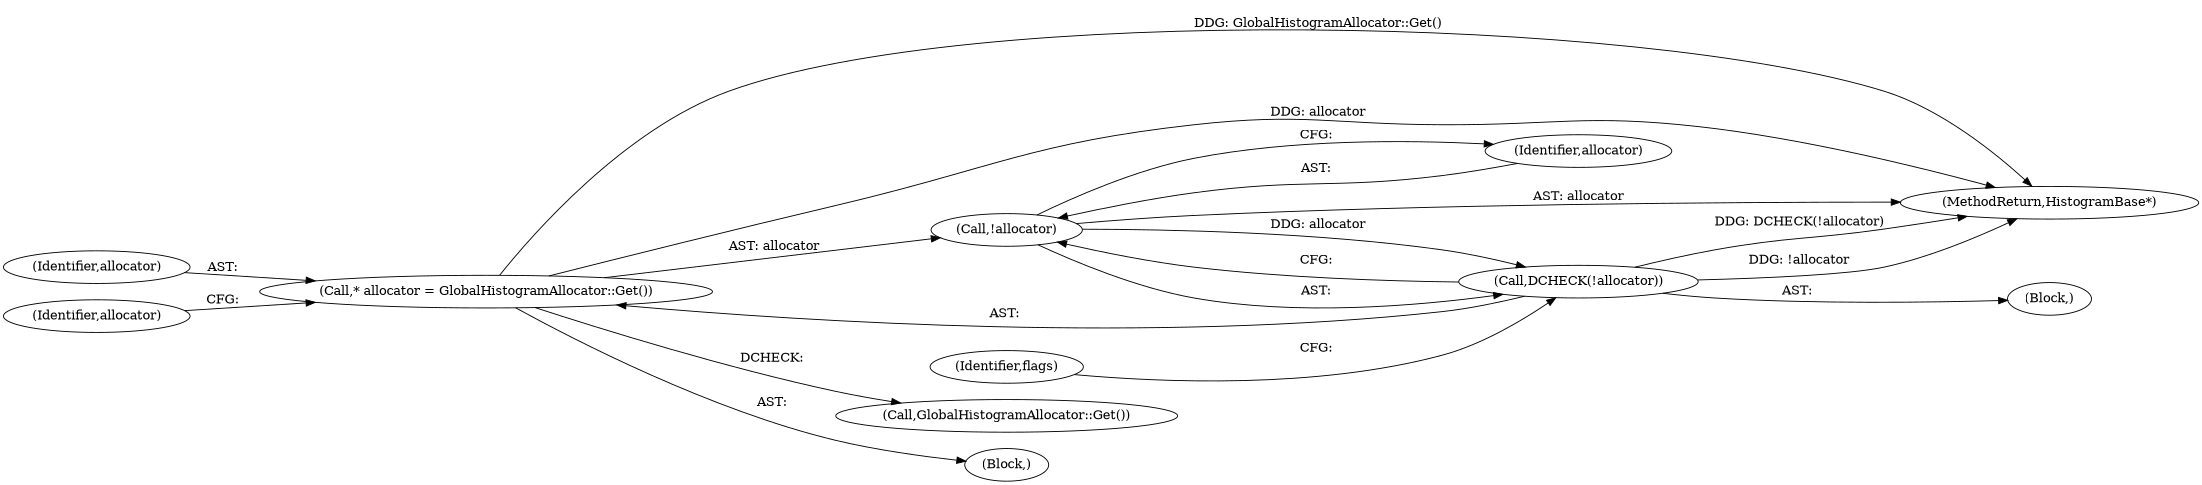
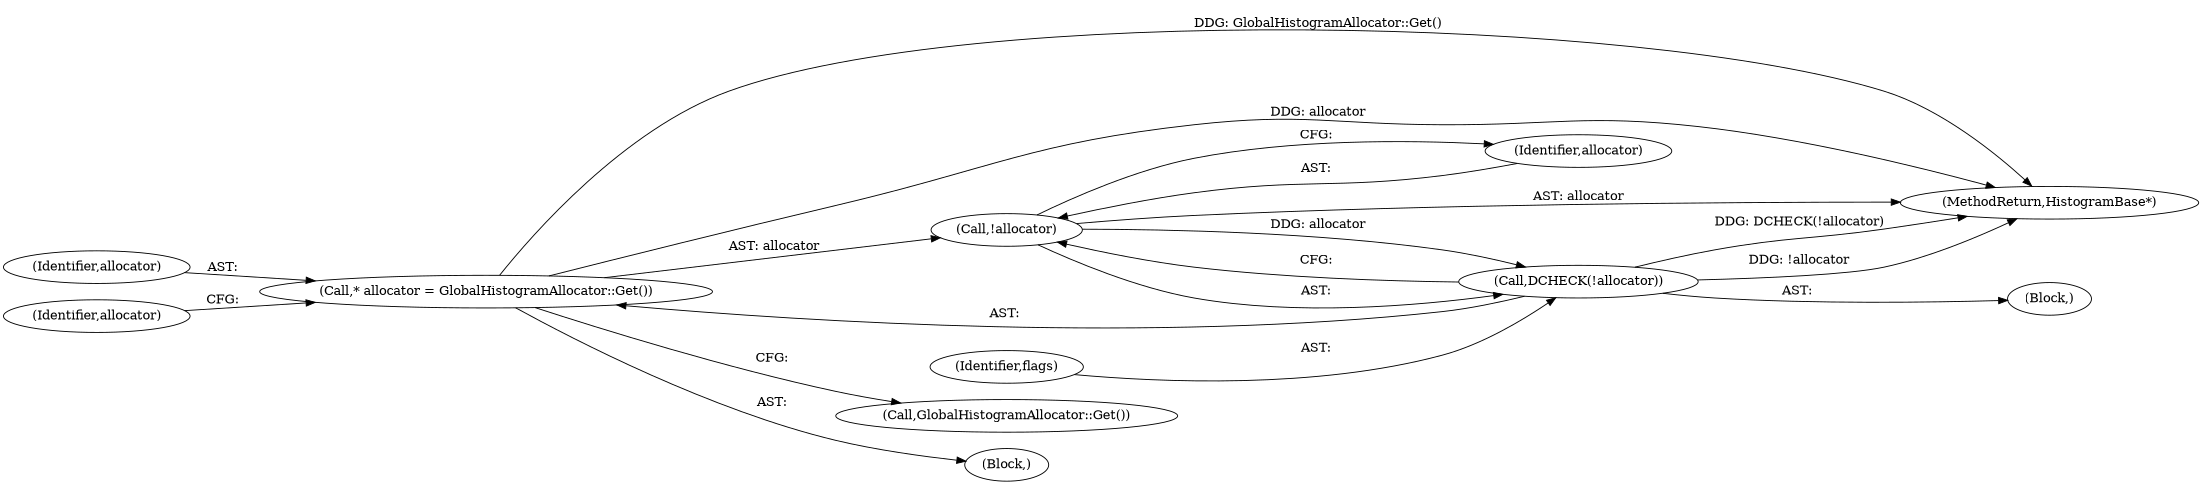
edge "(Identifier,flags)" -> "(Call,DCHECK(!allocator))": label "CFG: " -> "AST: "
edge "(Call,* allocator = GlobalHistogramAllocator::Get())" -> "(Call,GlobalHistogramAllocator::Get())": label "DCHECK: " -> "CFG: "
